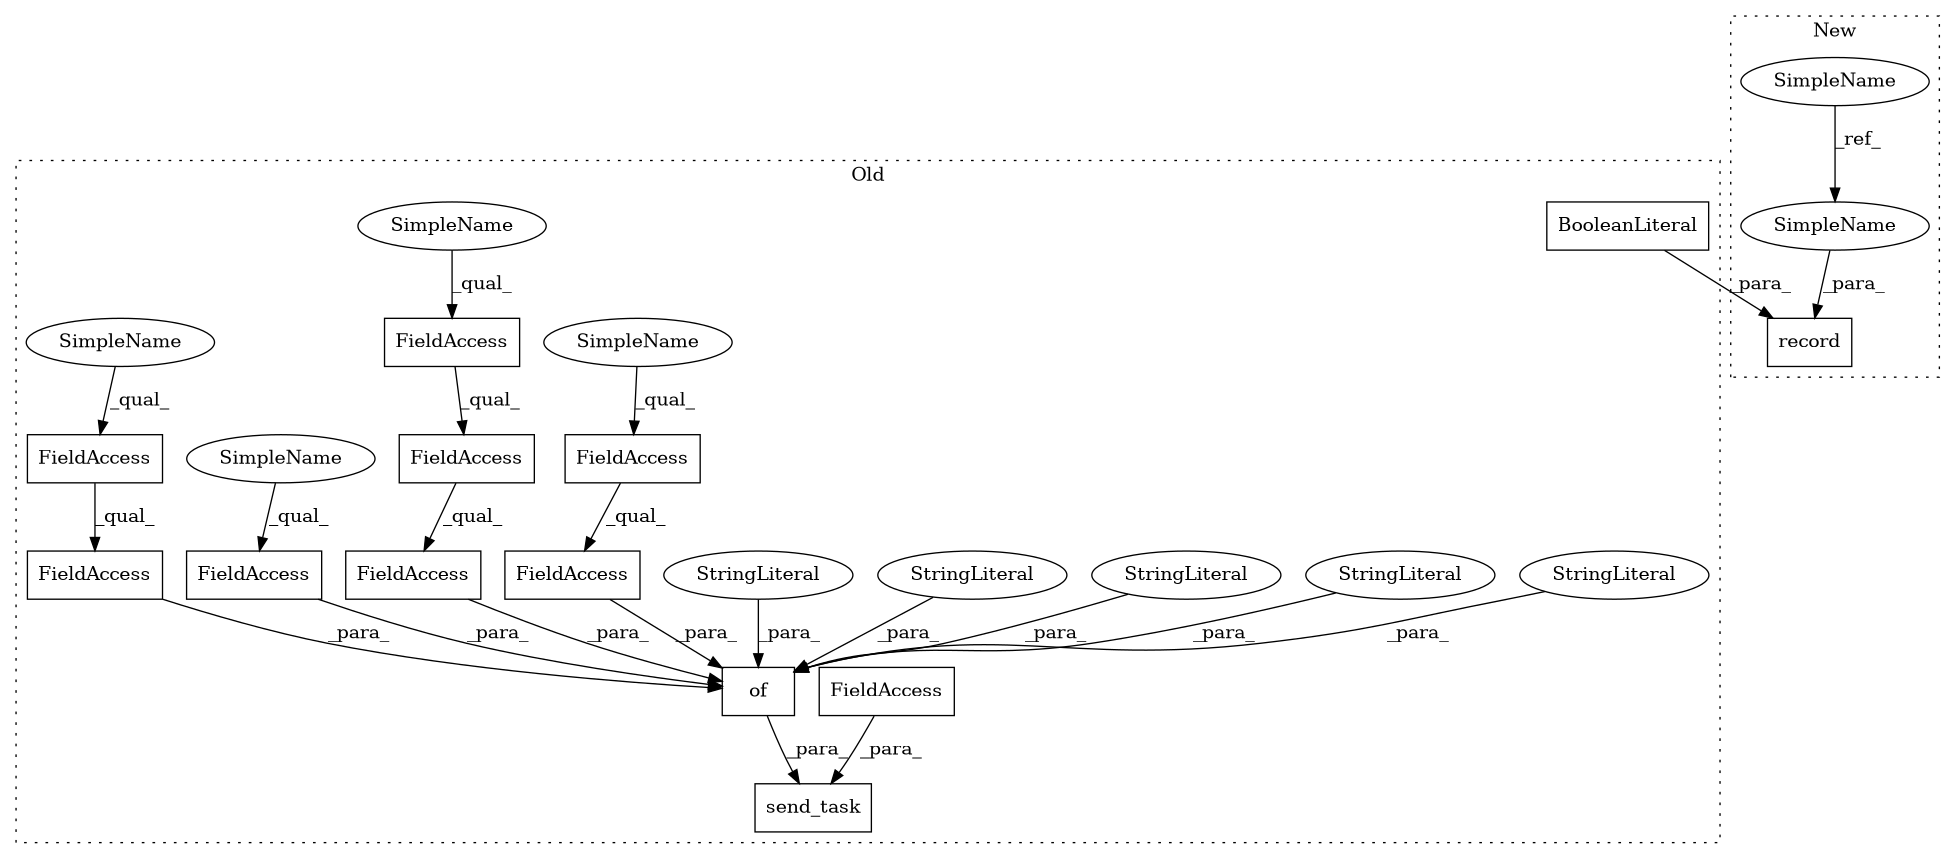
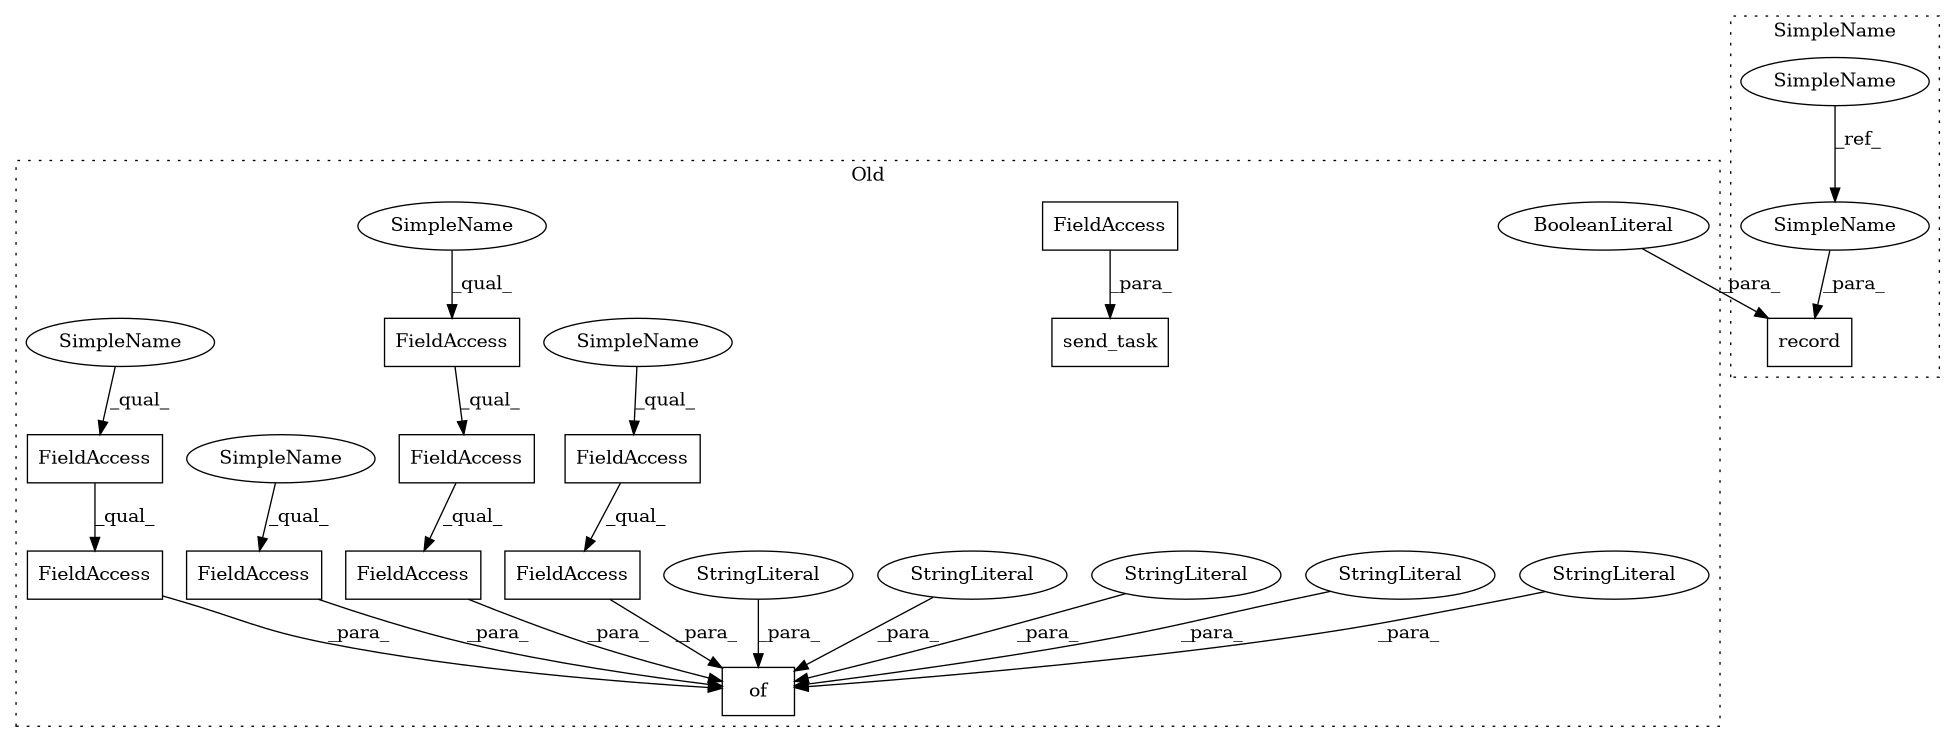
cluster "New": label "New" -> "SimpleName"
node "BooleanLiteral": shape box -> ellipse
edge "of" -> "send_task": removed, label "_para_"
